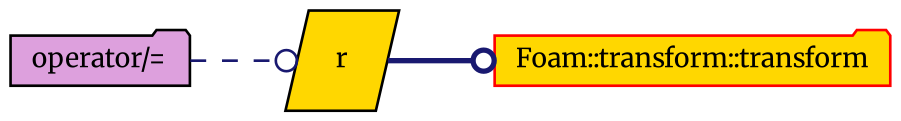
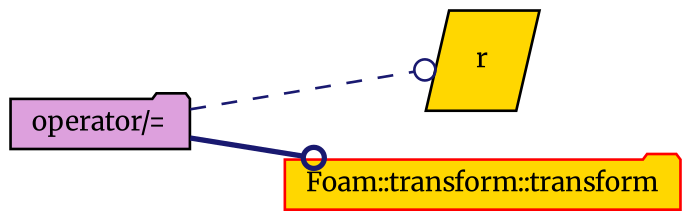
edge "r" -> "Foam::transform::transform": now "operator/=" -> "Foam::transform::transform"
